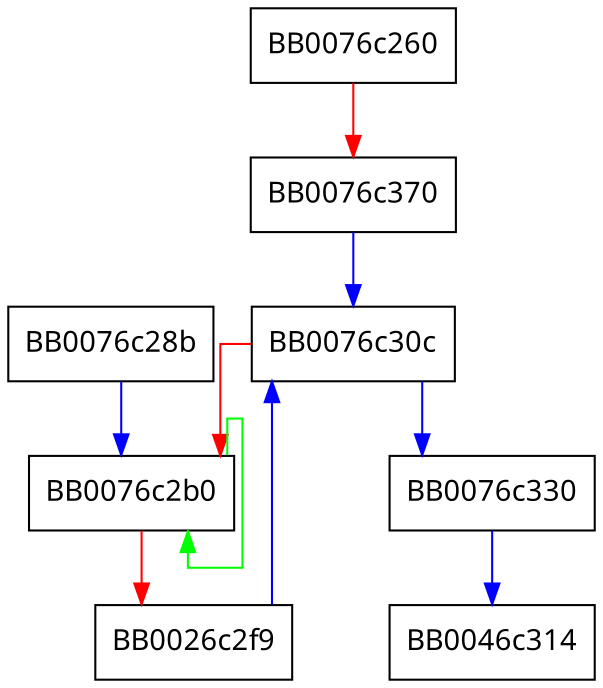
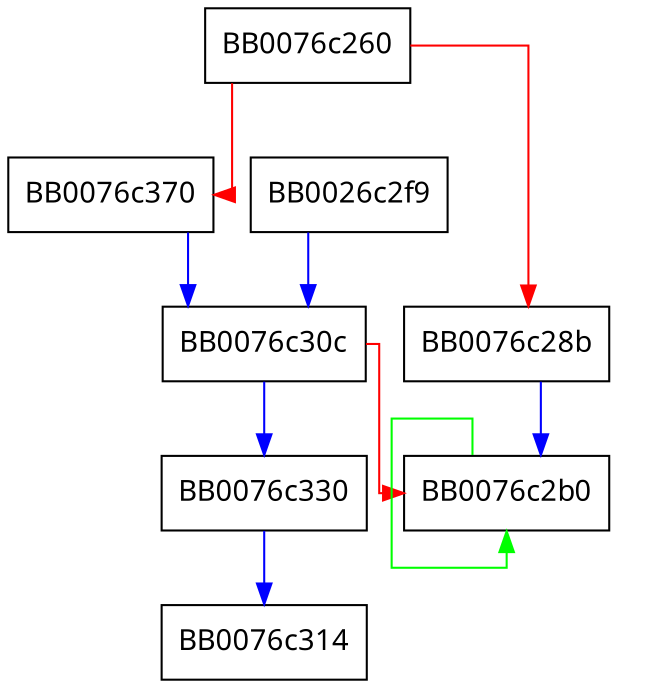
edge "BB0076c260" -> "BB0076c28b": added
edge "BB0076c2b0" -> "BB0026c2f9": removed
node "BB0046c314": label "BB0046c314" -> "BB0076c314"
